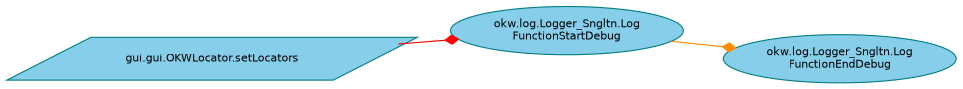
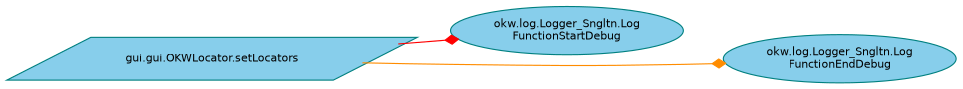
edge "okw.log.Logger_Sngltn.Log FunctionStartDebug" -> "okw.log.Logger_Sngltn.Log FunctionEndDebug": now "gui.gui.OKWLocator.setLocators" -> "okw.log.Logger_Sngltn.Log FunctionEndDebug"
